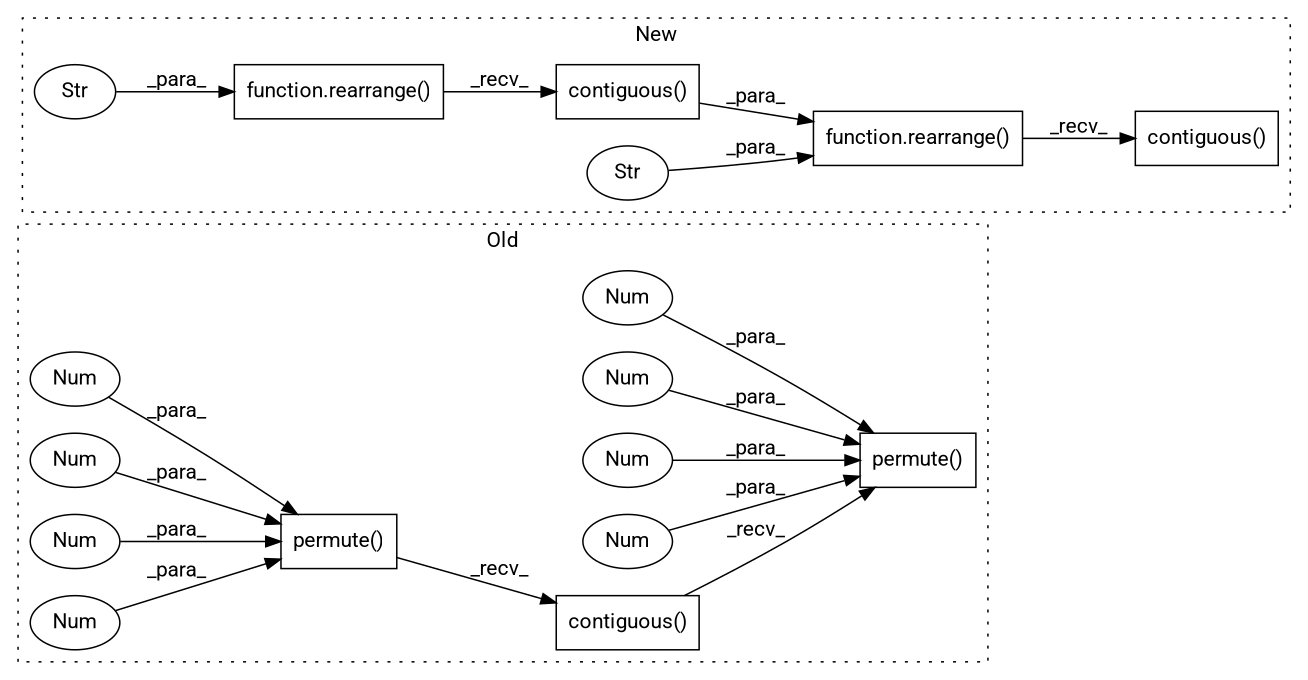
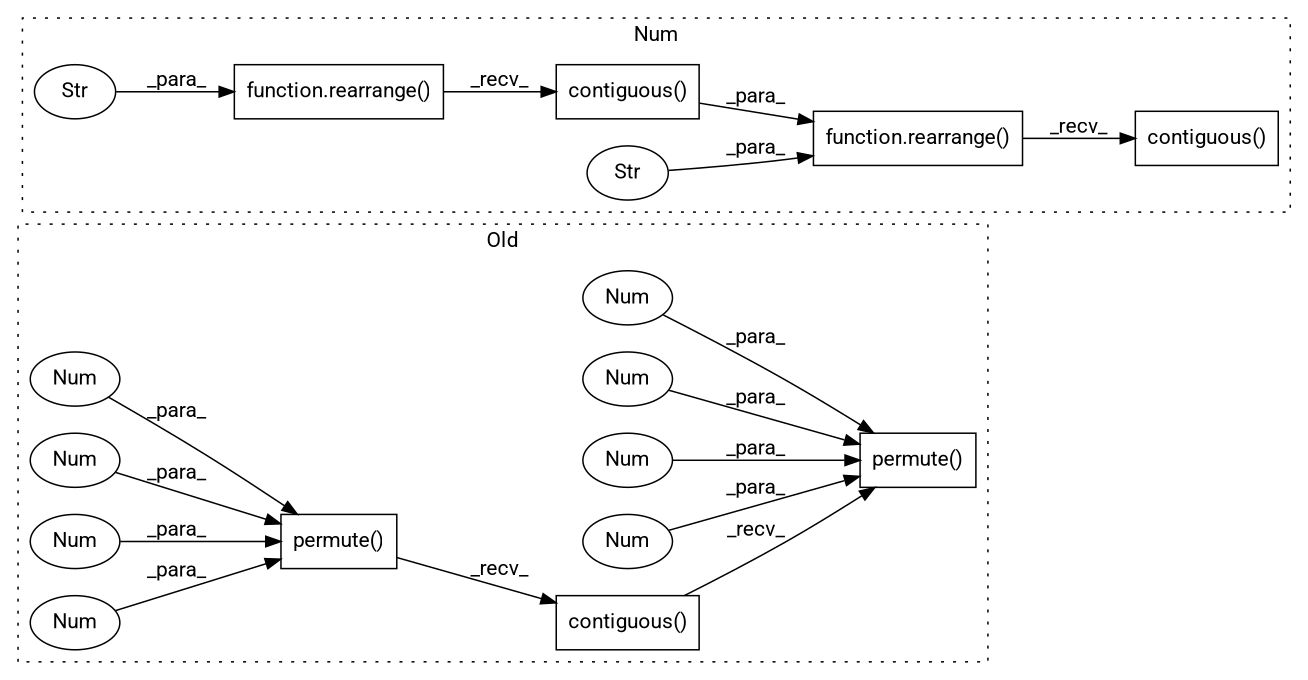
cluster "New": label "New" -> "Num"
